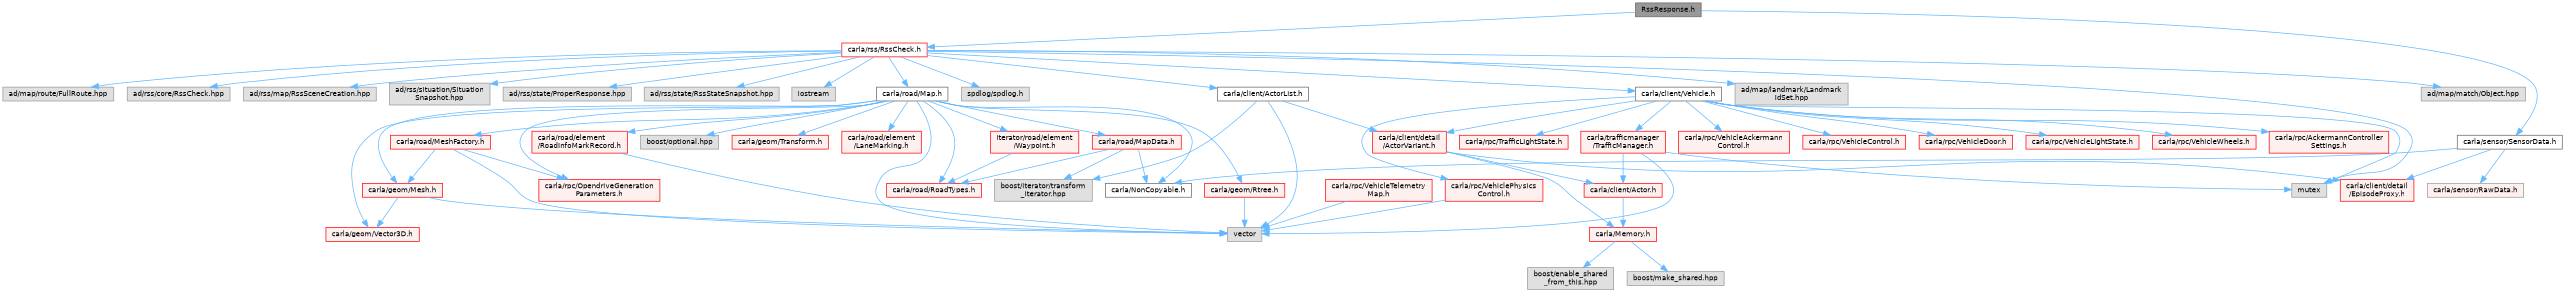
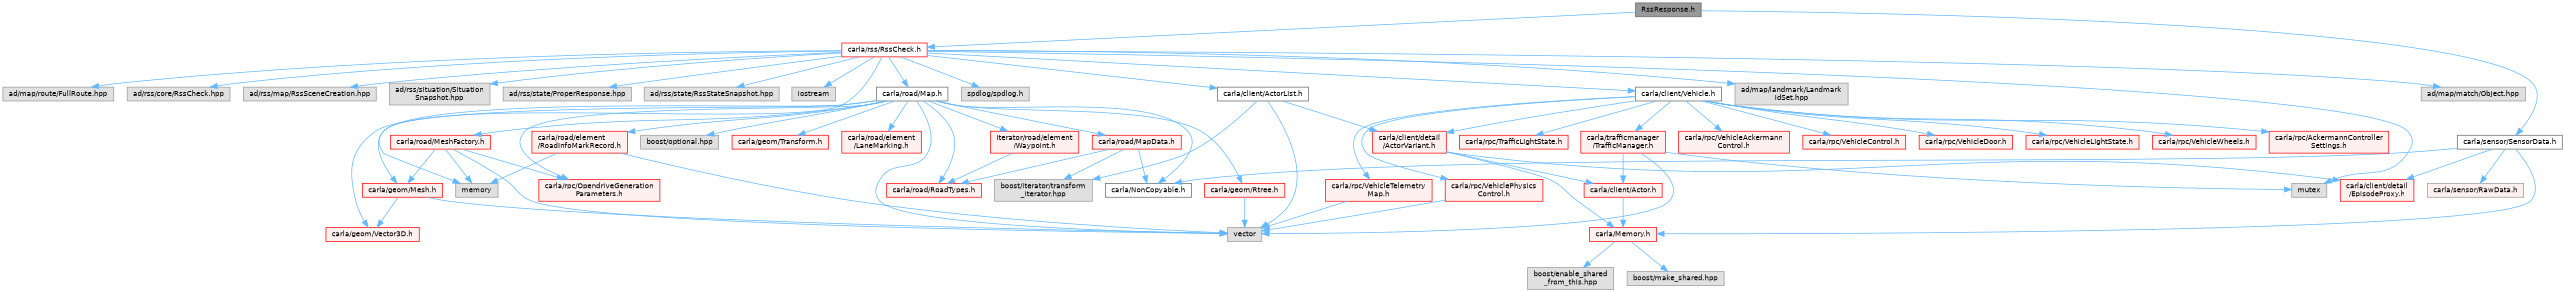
edge "carla/client/Vehicle.h" -> "mutex": now "carla/client/Vehicle.h" -> "carla/rpc/VehicleTelemetry Map.h"
node "memory": added
edge "carla/sensor/SensorData.h" -> "carla/Memory.h": added
